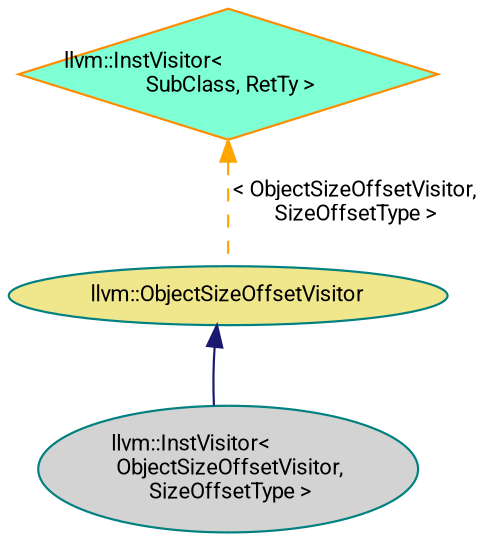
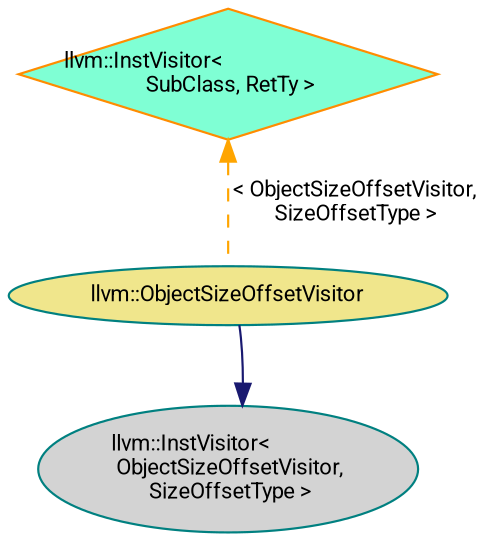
edge "llvm::InstVisitor< ObjectSizeOffsetVisitor, SizeOffsetType >" -> "llvm::ObjectSizeOffsetVisitor": reversed
